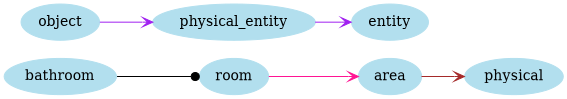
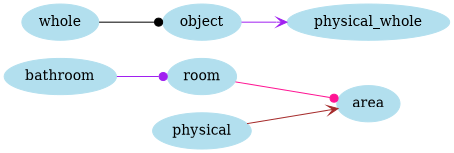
node "whole": added
node "physical_entity": label "physical_entity" -> "physical_whole"
node "entity": removed
edge "bathroom" -> "room": color black -> purple
edge "room" -> "area": arrowhead vee -> dot
edge "area" -> "physical": reversed
